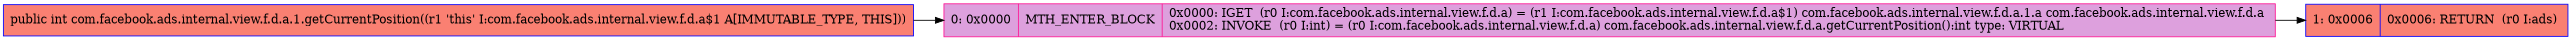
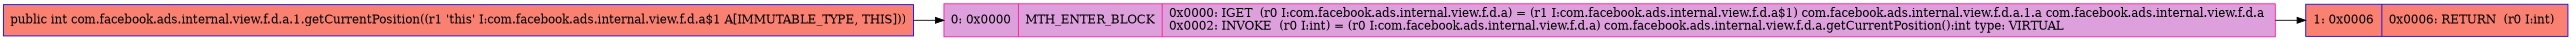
node "1: 0x0006": text "0x0006: RETURN  (r0 I:ads)" -> "0x0006: RETURN  (r0 I:int)"
